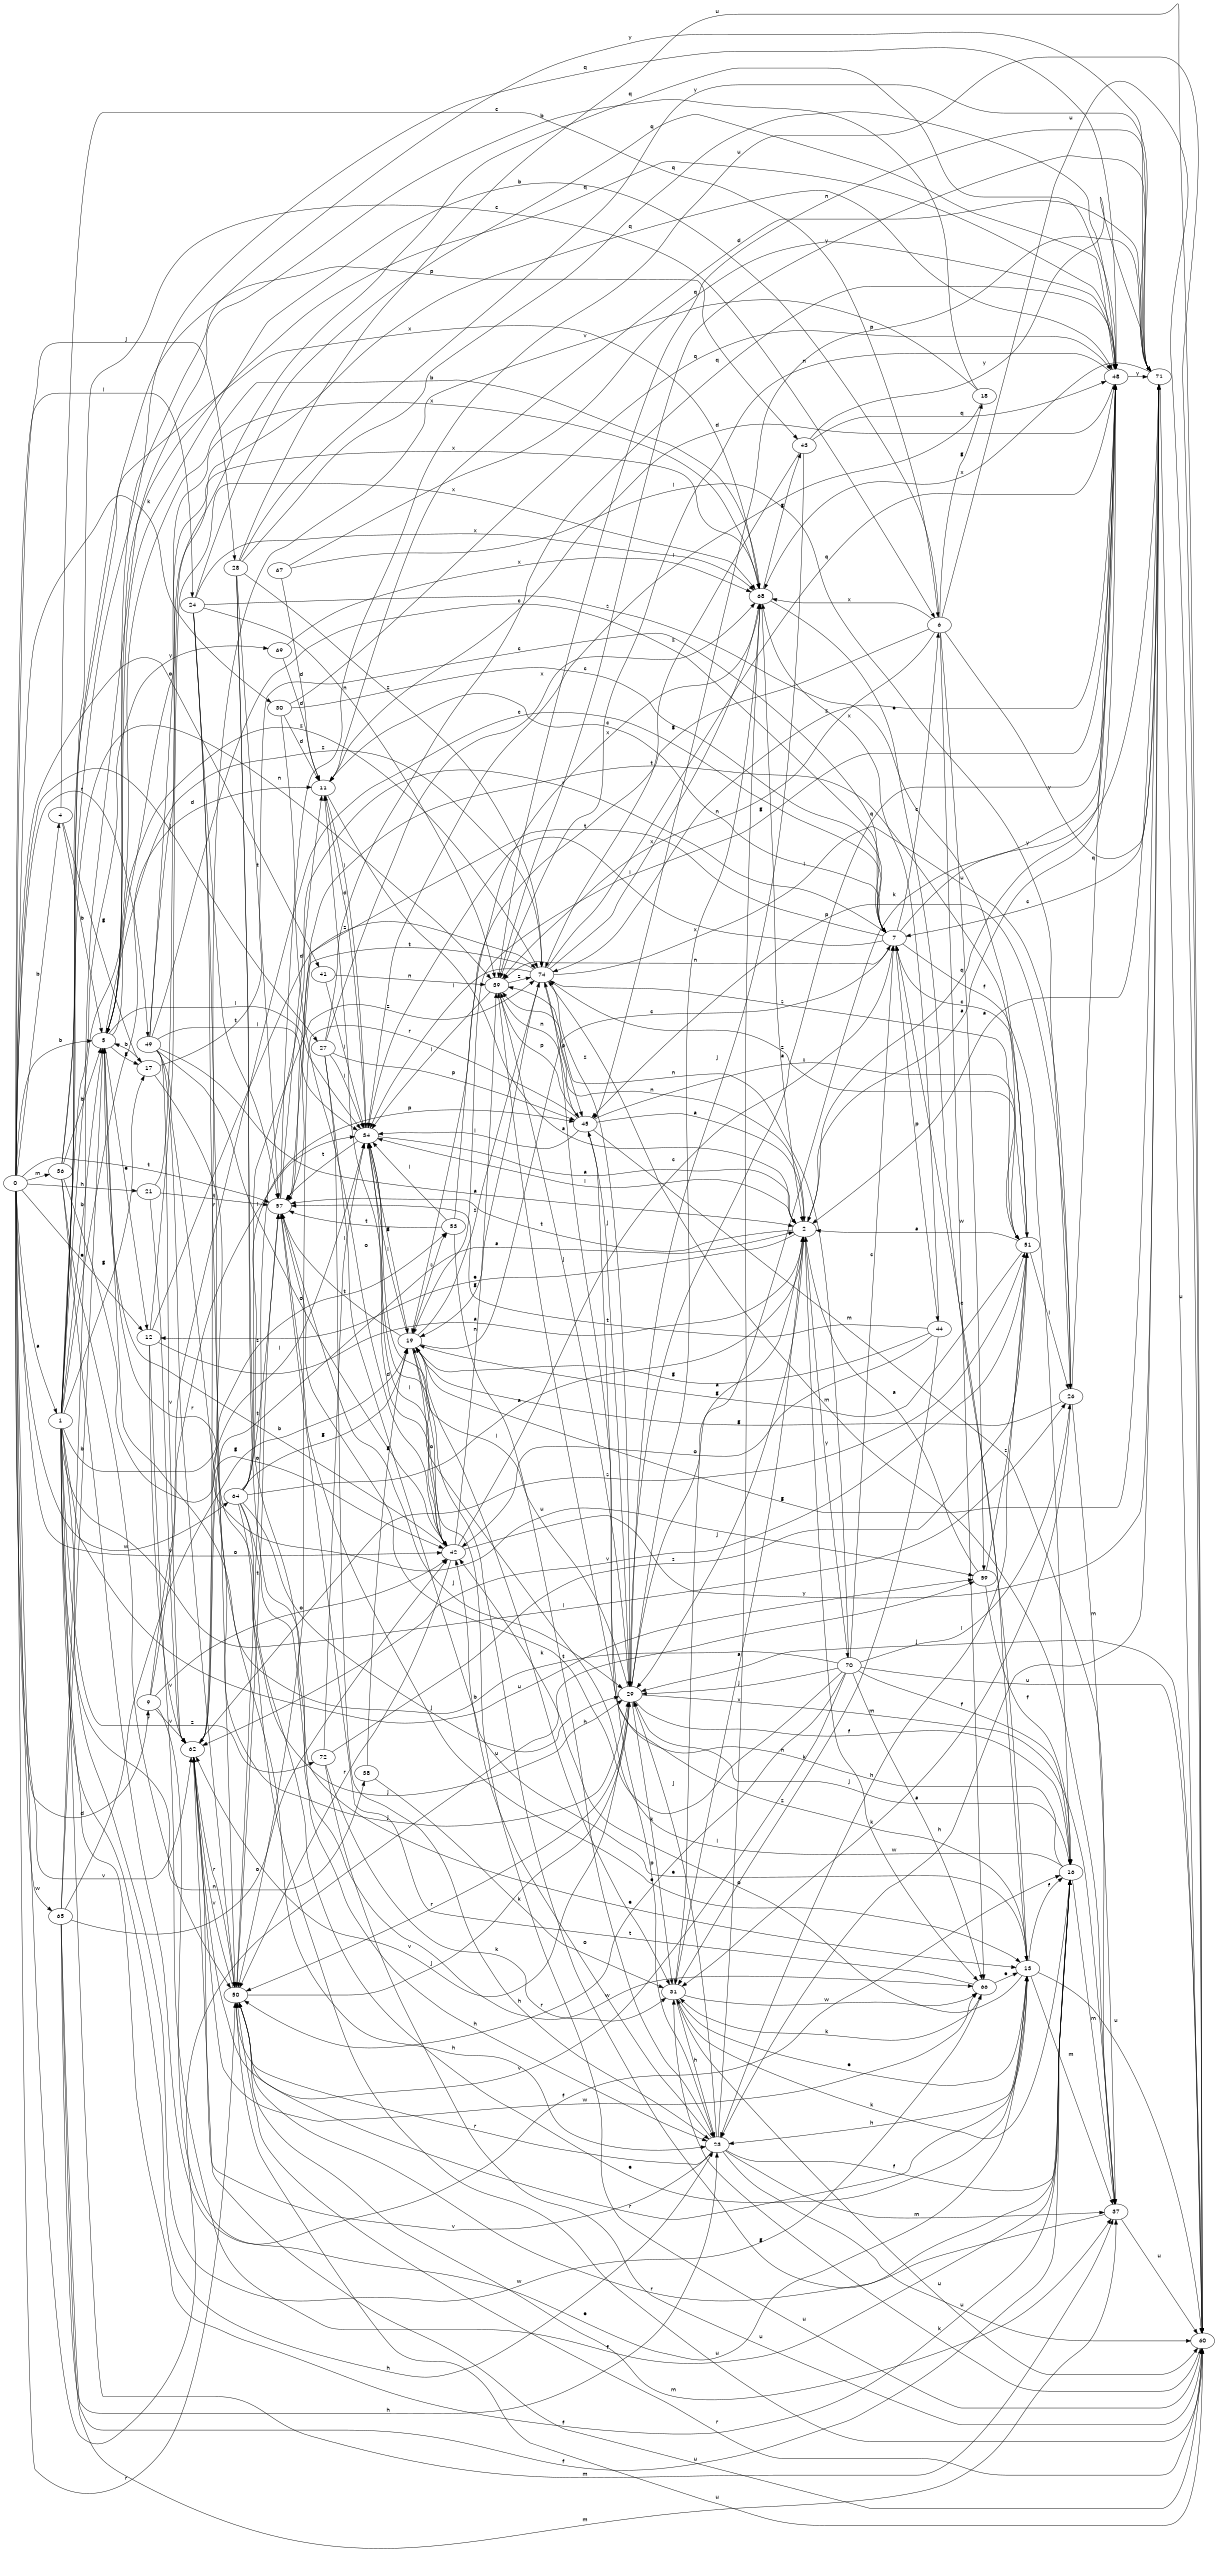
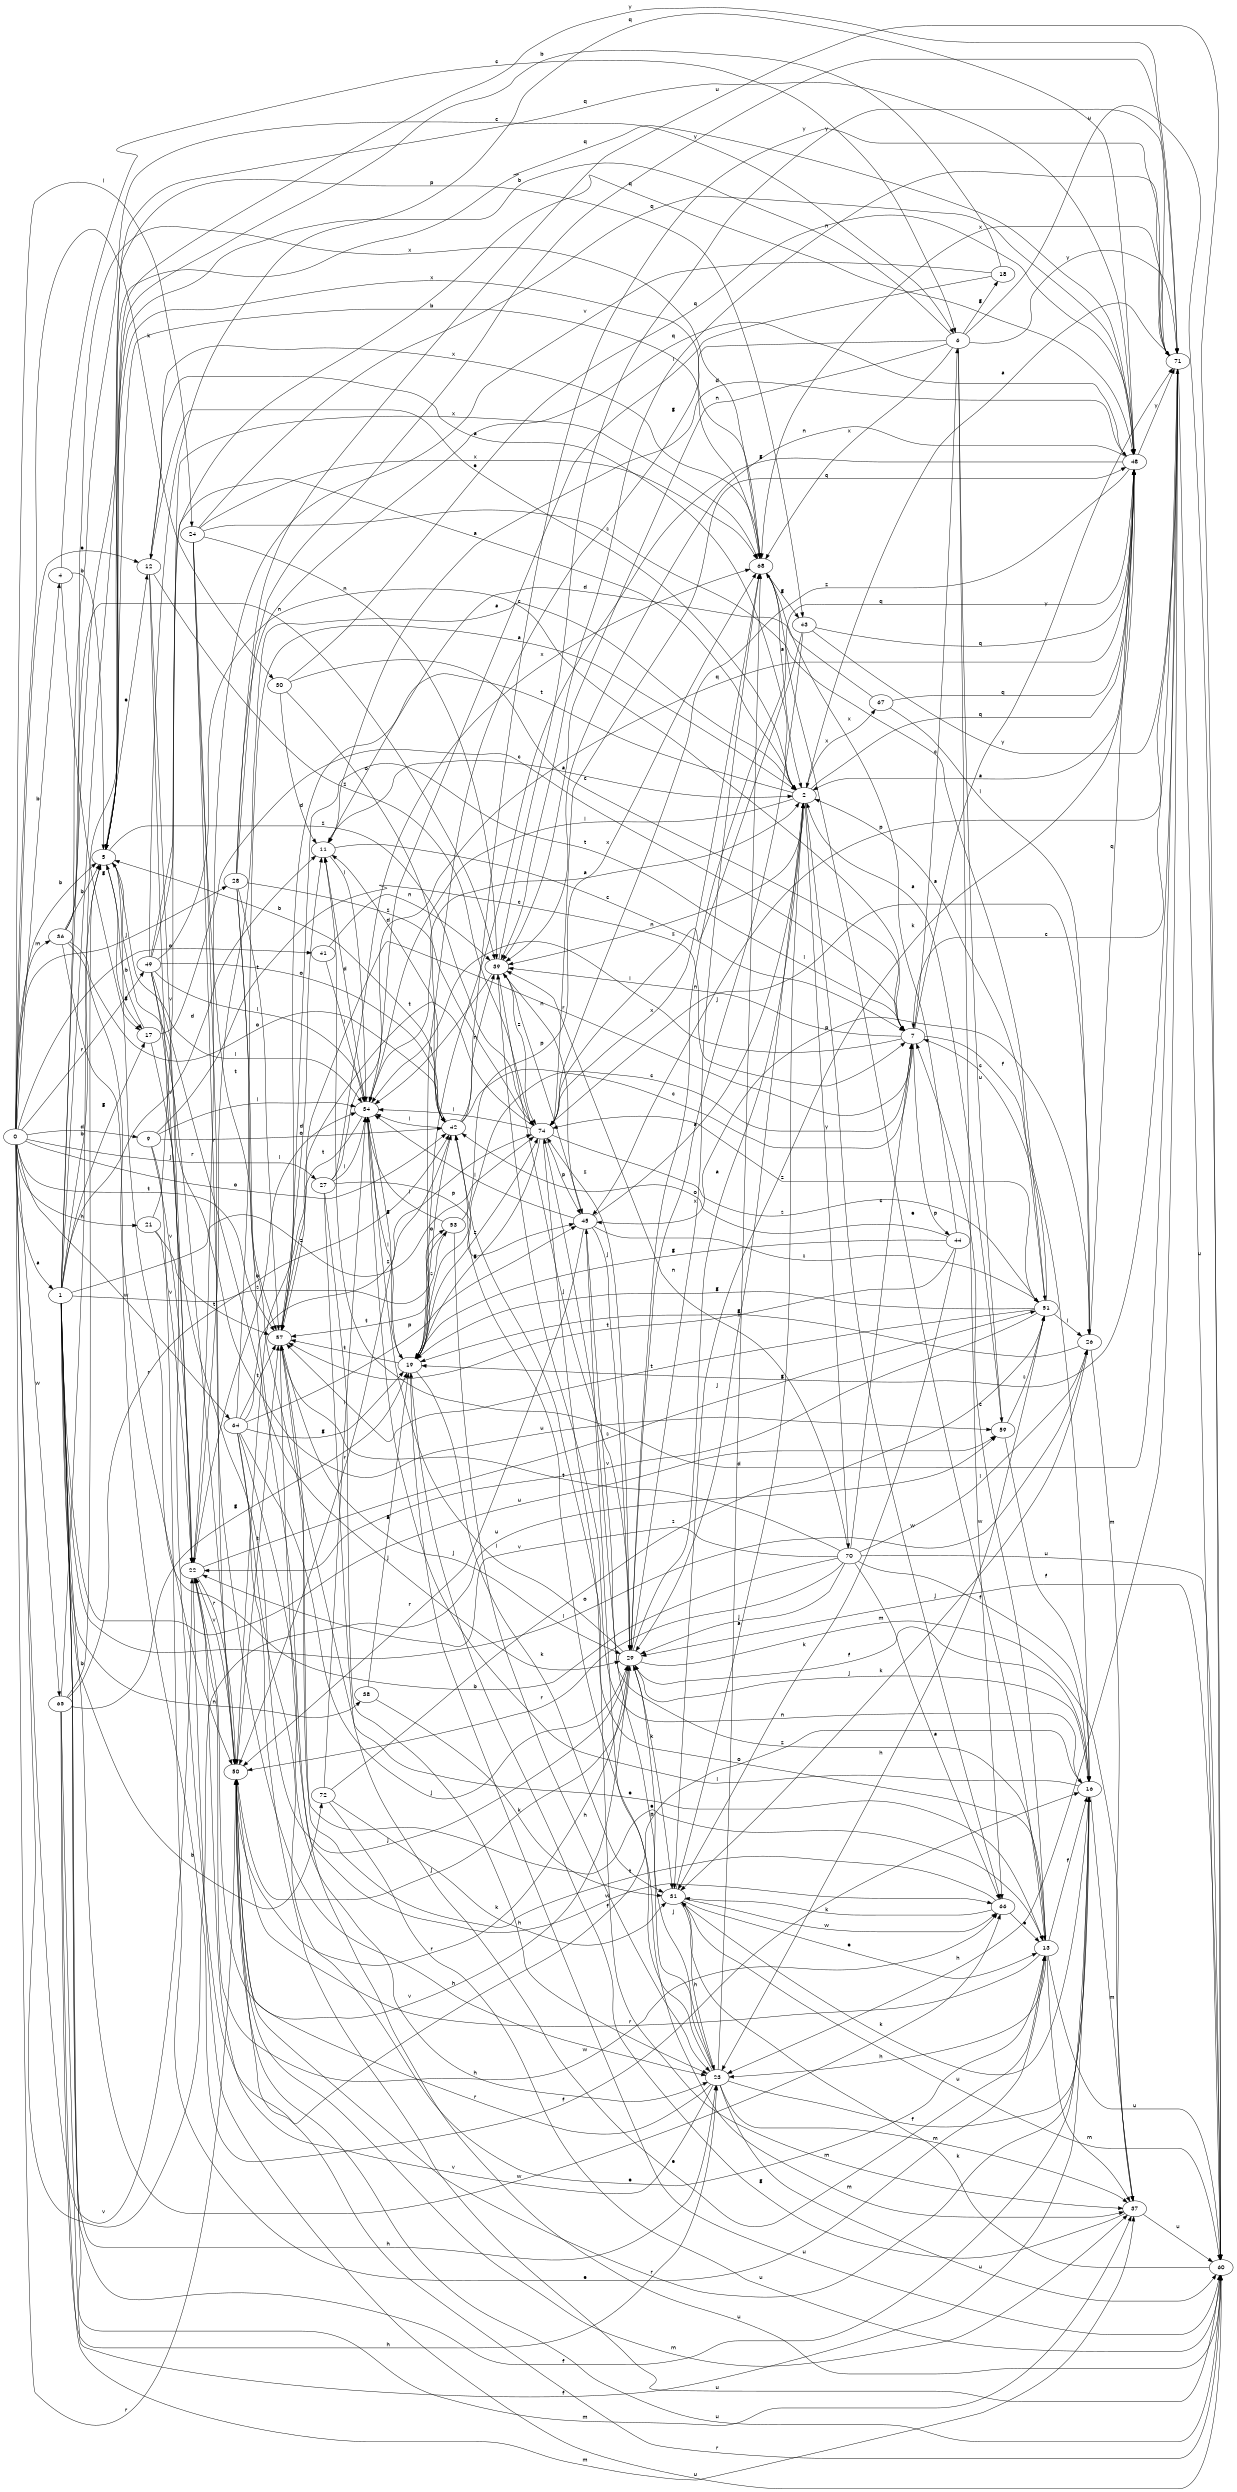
node "69": removed
edge "2" -> "67": added, label "x"
edge "1" -> "72": label "z" -> "b"
node "62": label "62" -> "22"
